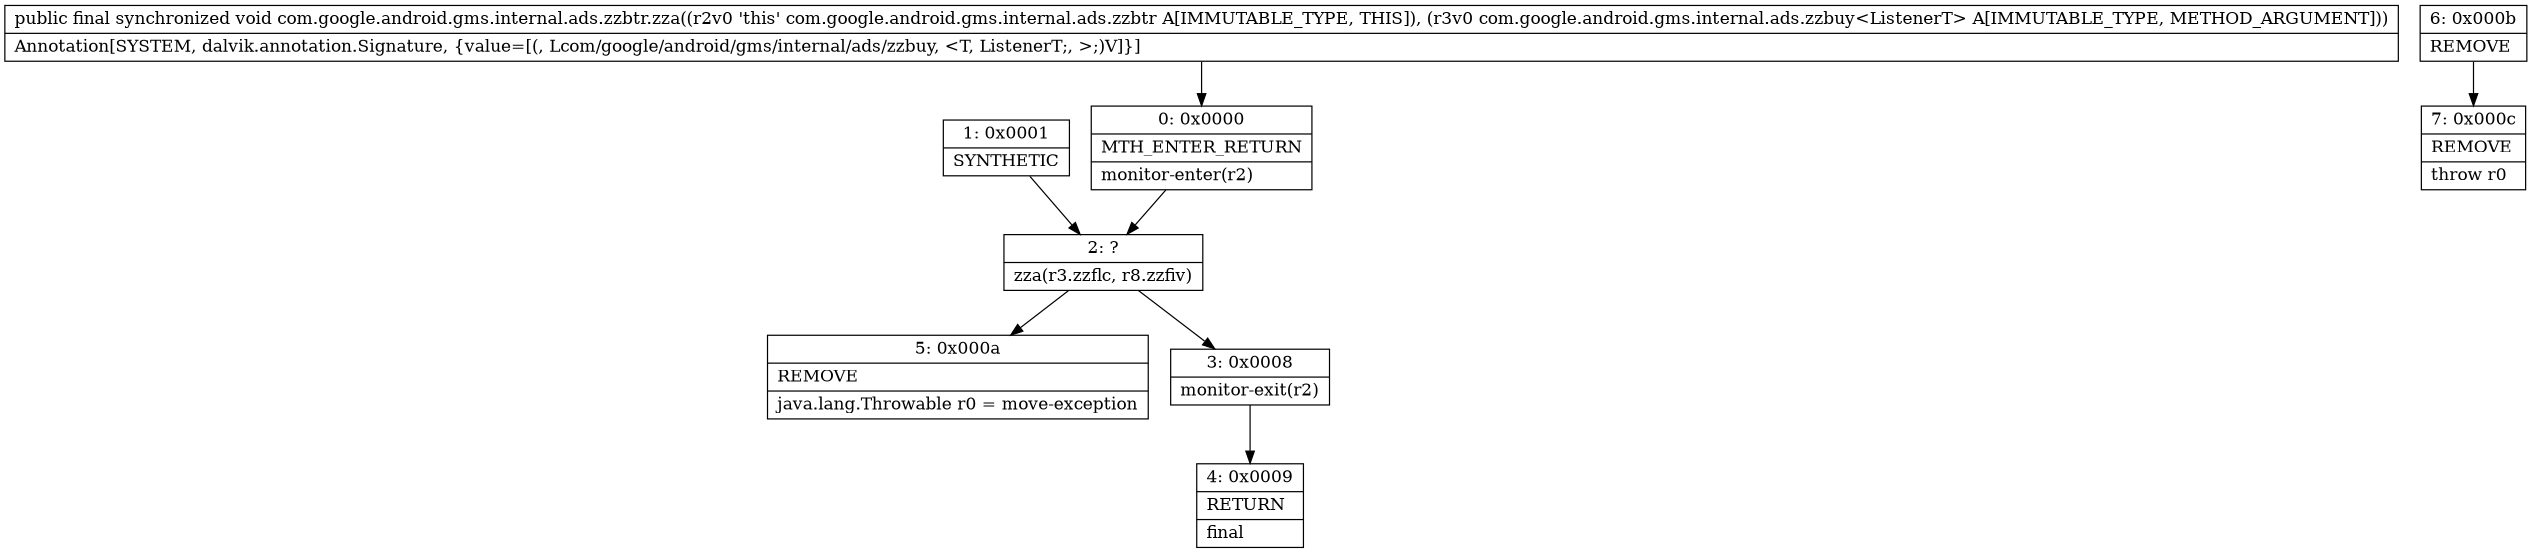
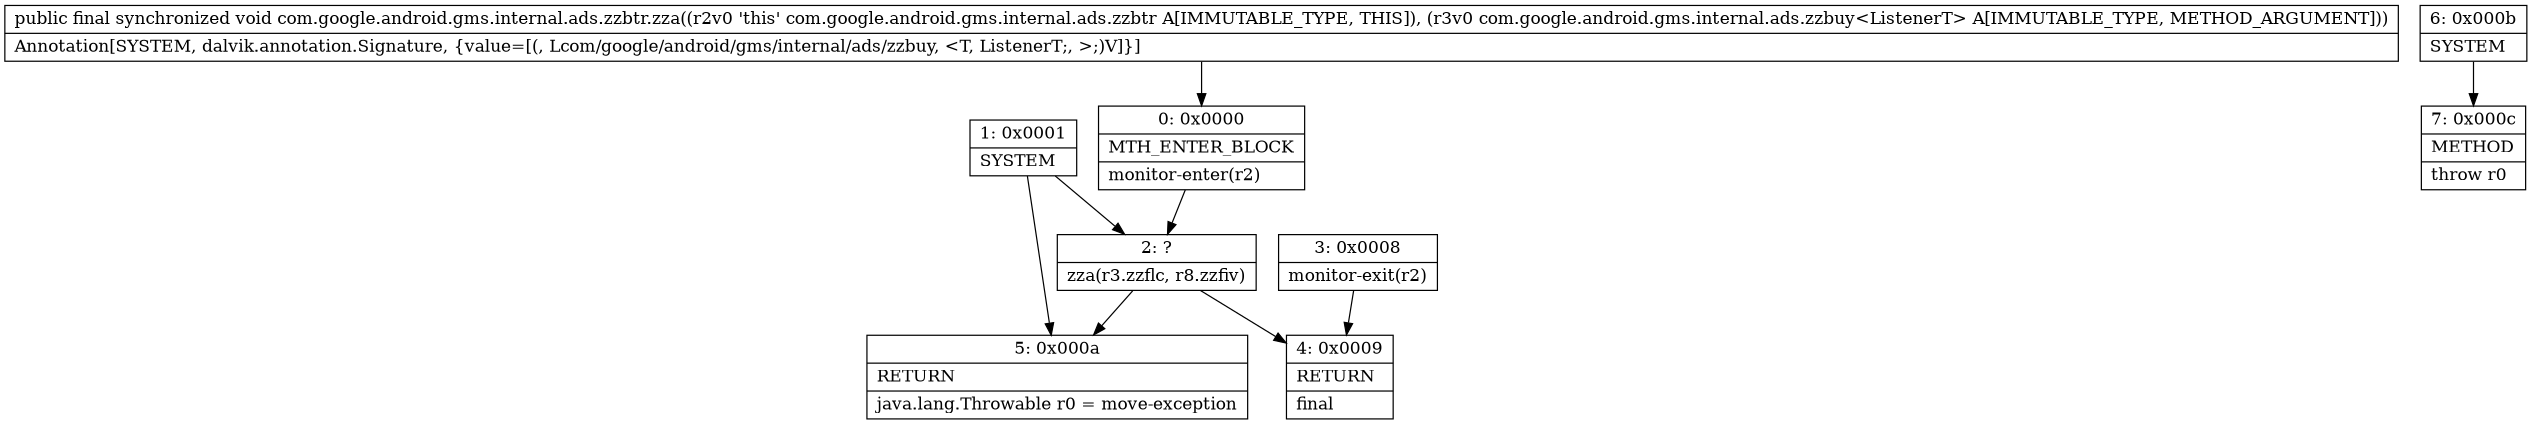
node "6: 0x000b": text "REMOVE" -> "SYSTEM"
node "0: 0x0000": text "MTH_ENTER_RETURN" -> "MTH_ENTER_BLOCK"
node "7: 0x000c": text "REMOVE" -> "METHOD"
node "1: 0x0001": text "SYNTHETIC" -> "SYSTEM"
edge "1: 0x0001" -> "5: 0x000a": added
edge "2: ?" -> "3: 0x0008": now "2: ?" -> "4: 0x0009"
node "5: 0x000a": text "REMOVE" -> "RETURN"
